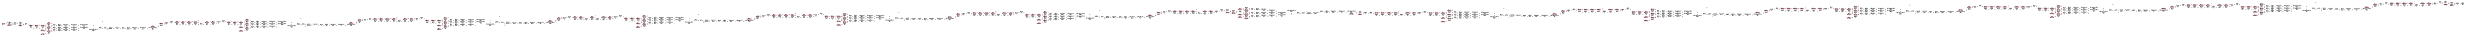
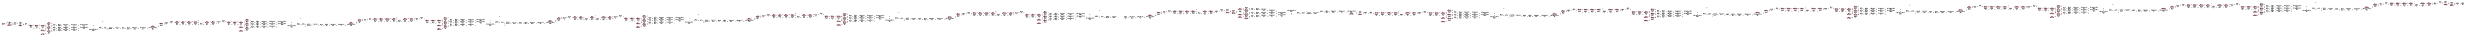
node "node_239 (f32)": removed
